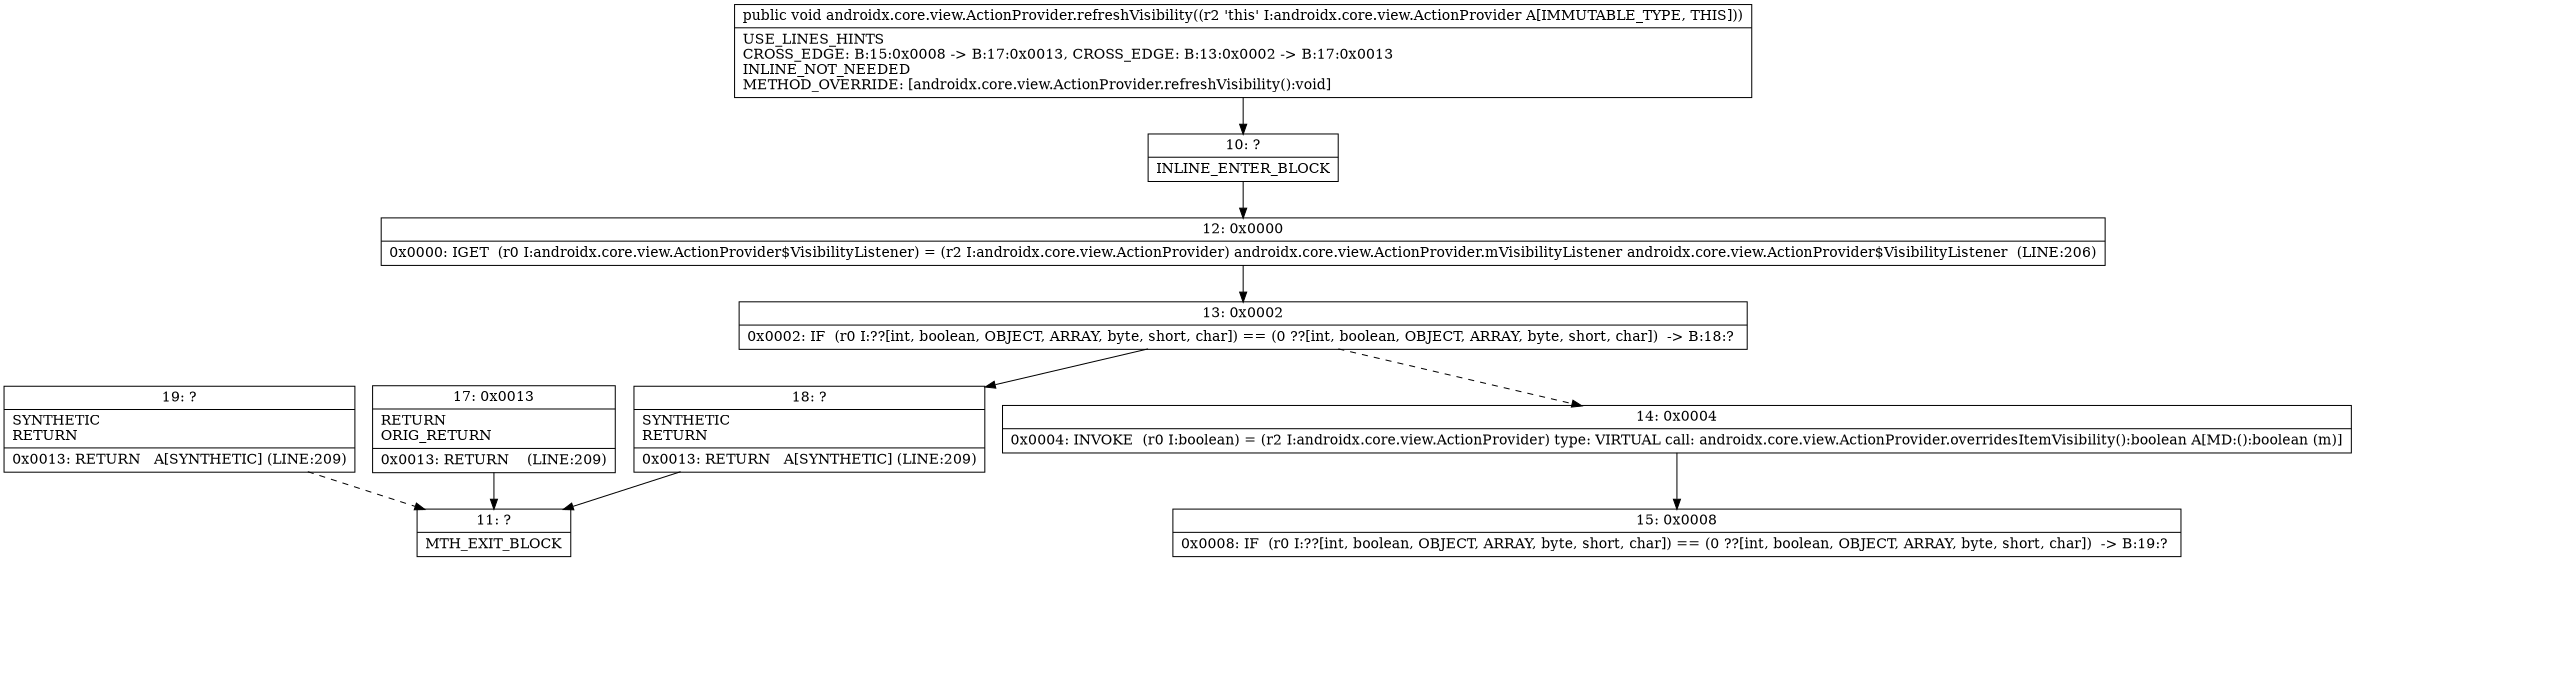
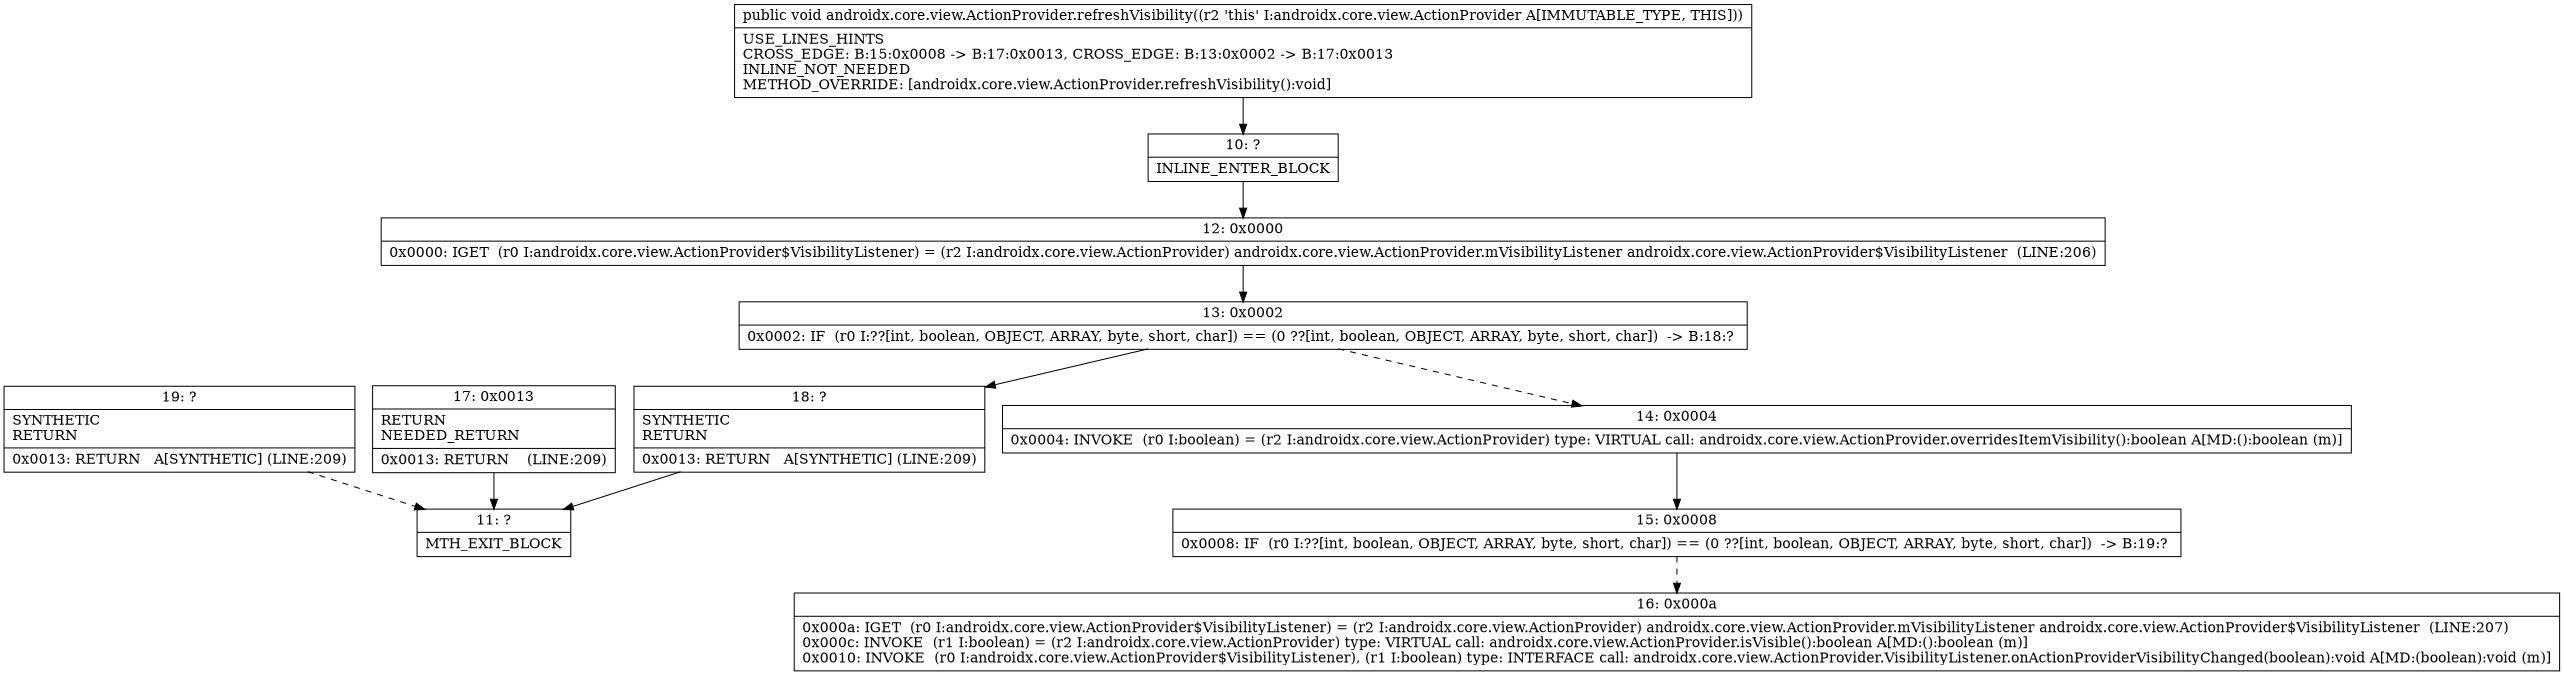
node "17: 0x0013": text "ORIG_RETURN" -> "NEEDED_RETURN"
node "16: 0x000a": added
